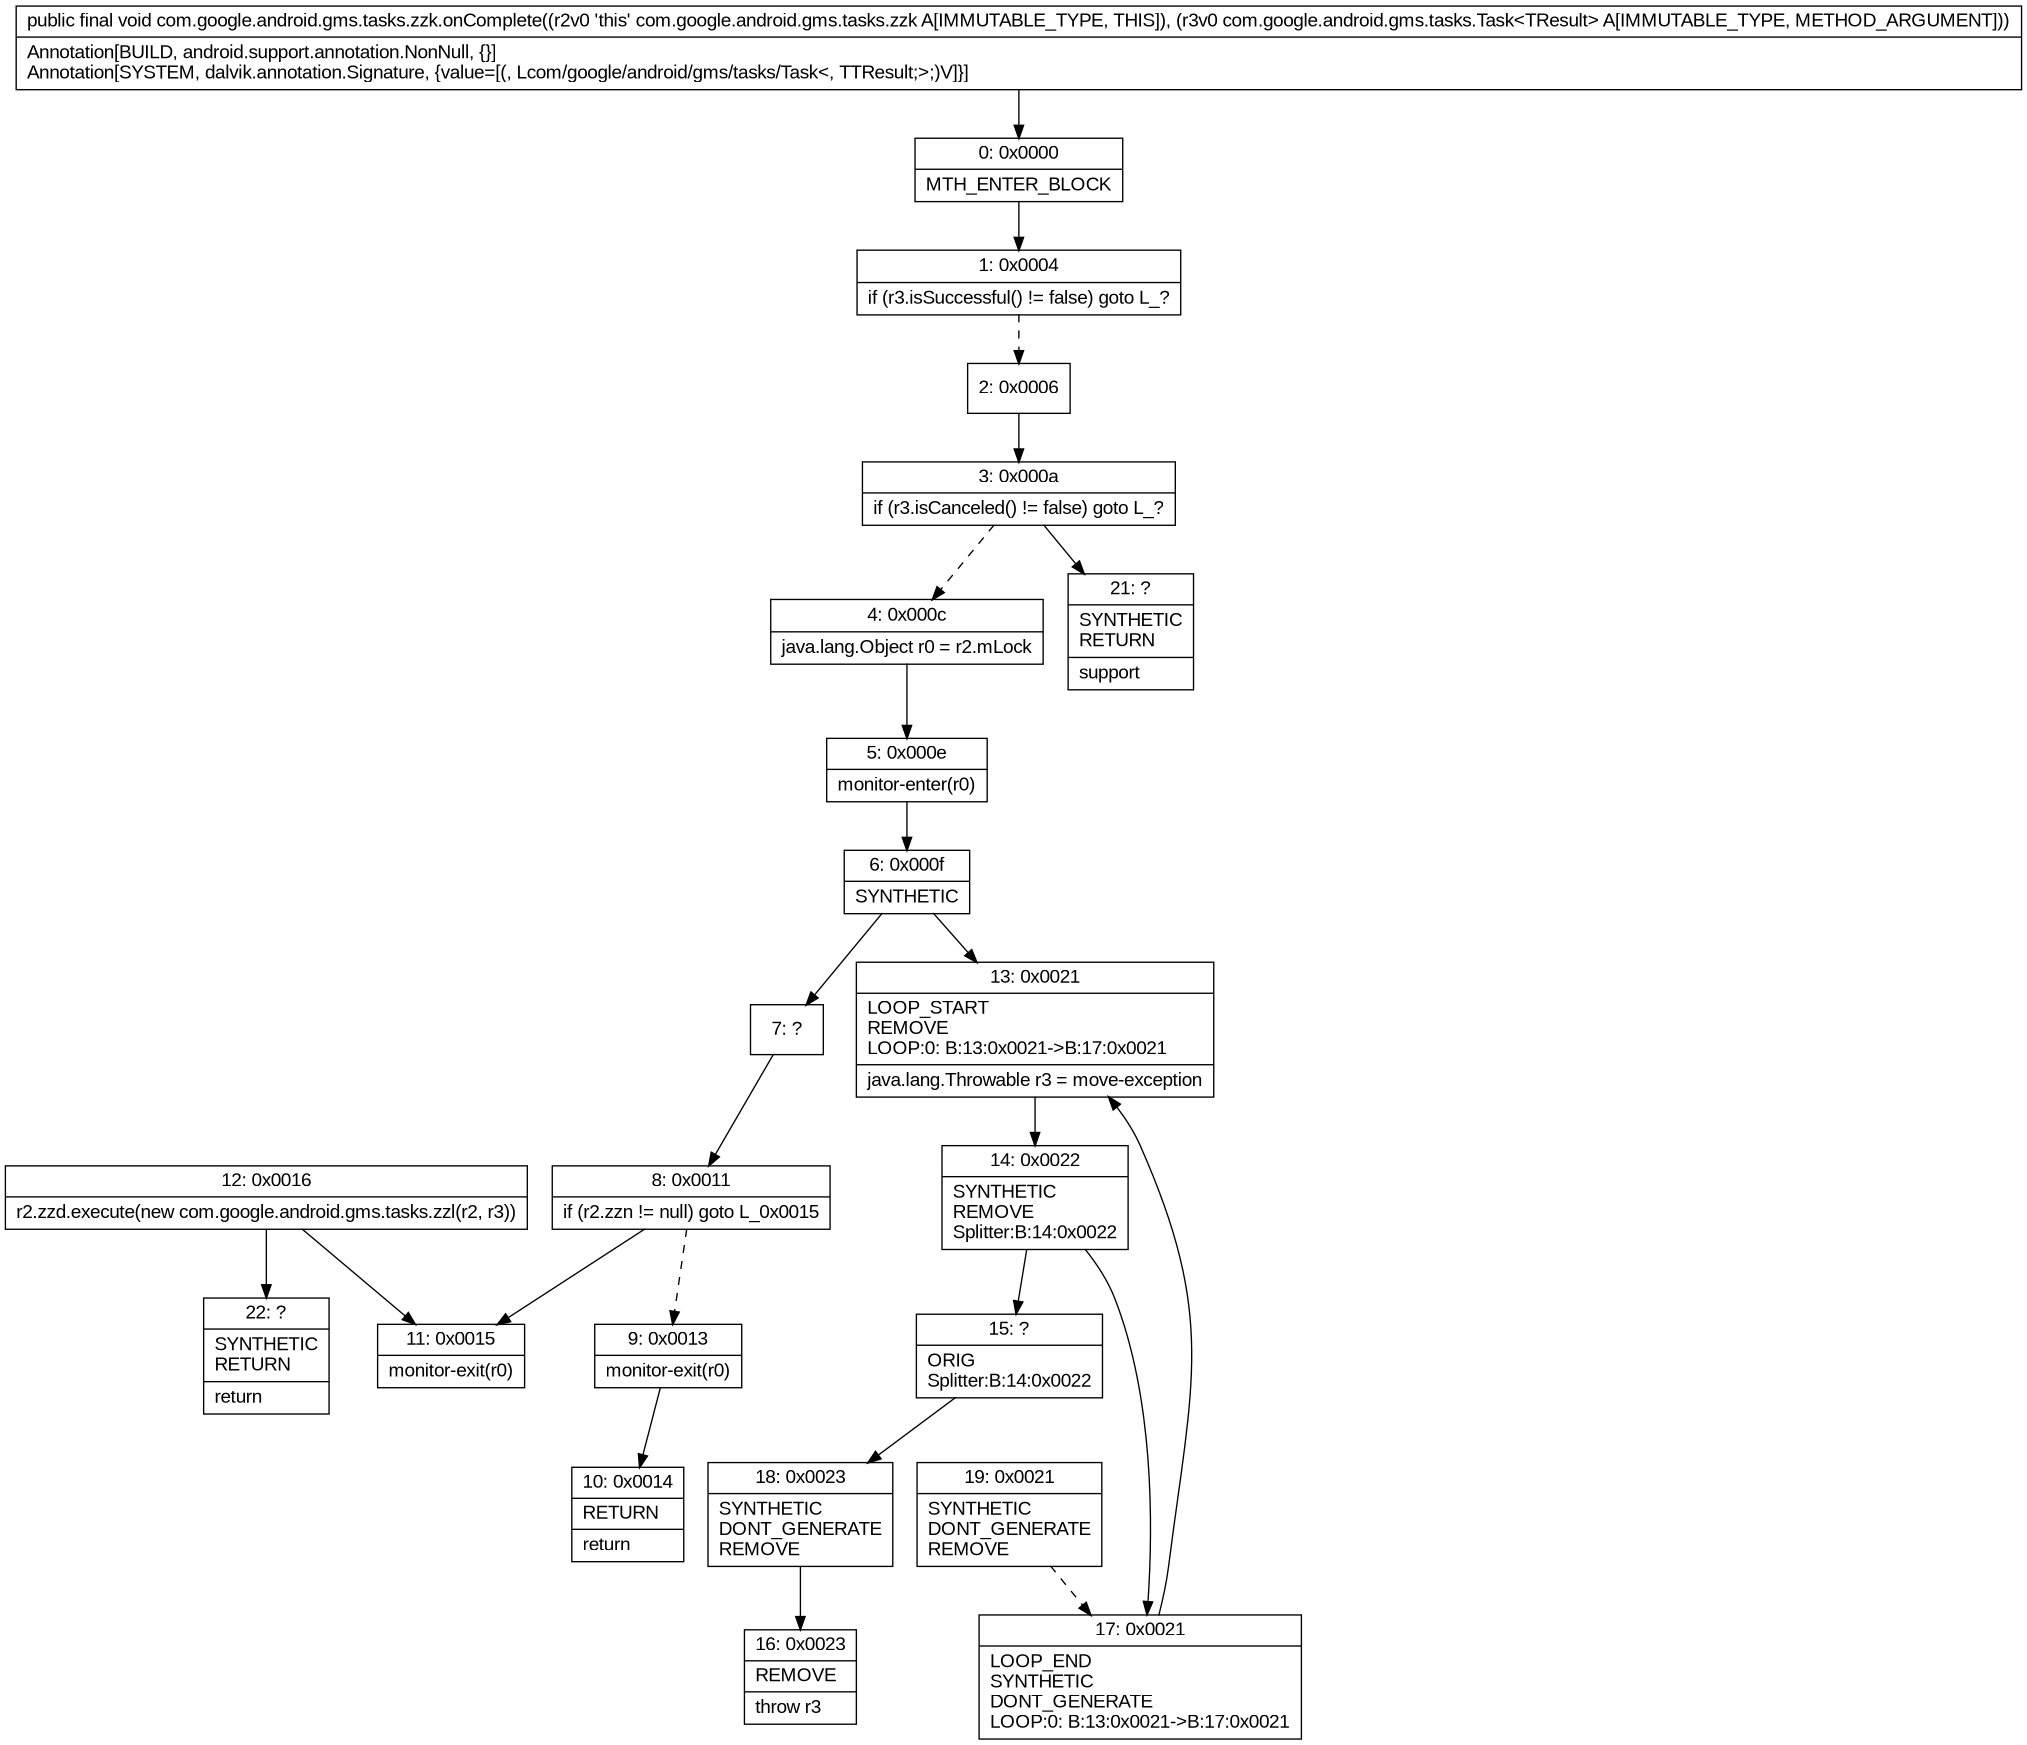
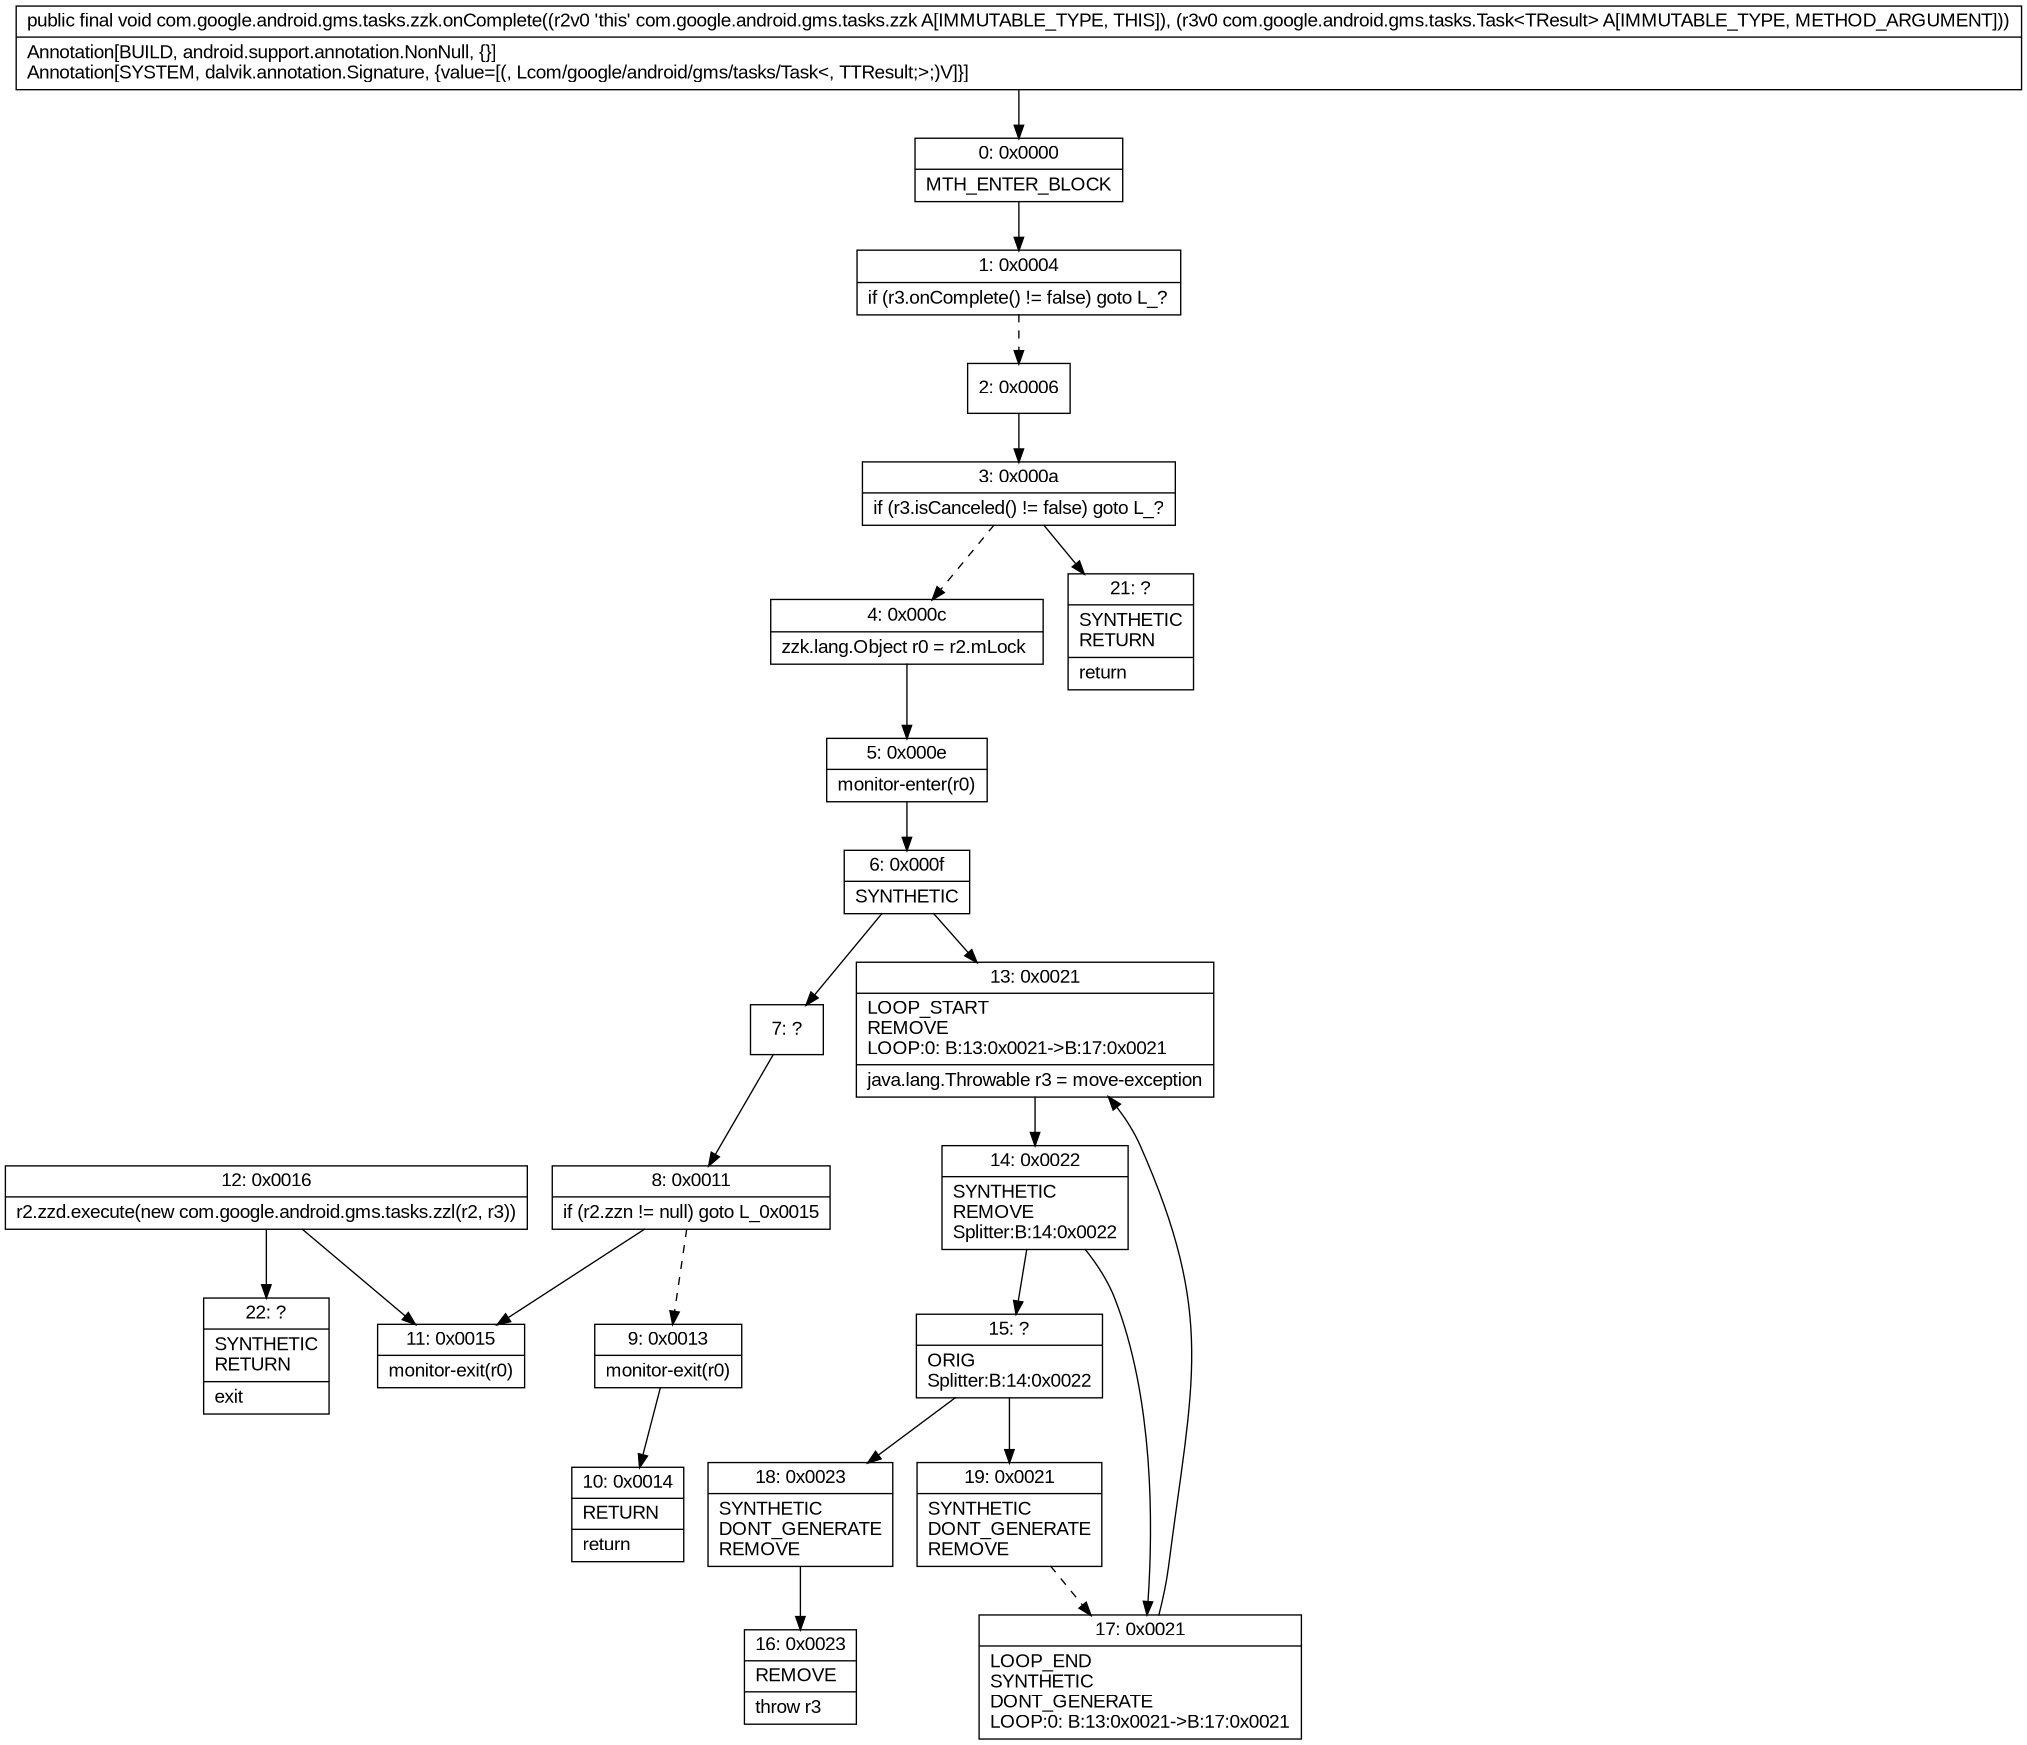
node "1: 0x0004": text "if (r3.isSuccessful() != false) goto L_?" -> "if (r3.onComplete() != false) goto L_?"
node "4: 0x000c": text "java.lang.Object r0 = r2.mLock" -> "zzk.lang.Object r0 = r2.mLock"
node "21: ?": text "support" -> "return"
node "22: ?": text "return" -> "exit"
edge "15: ?" -> "19: 0x0021": added
